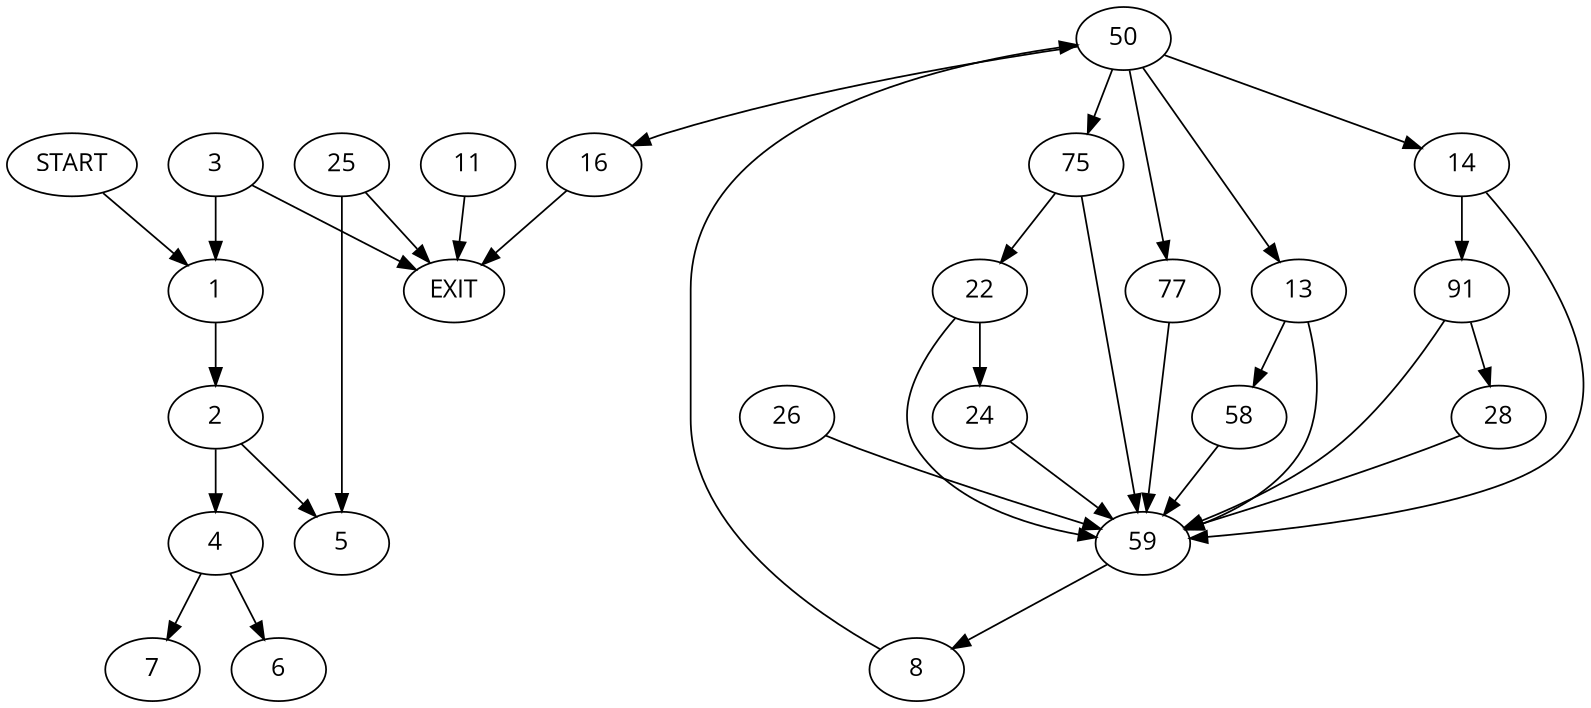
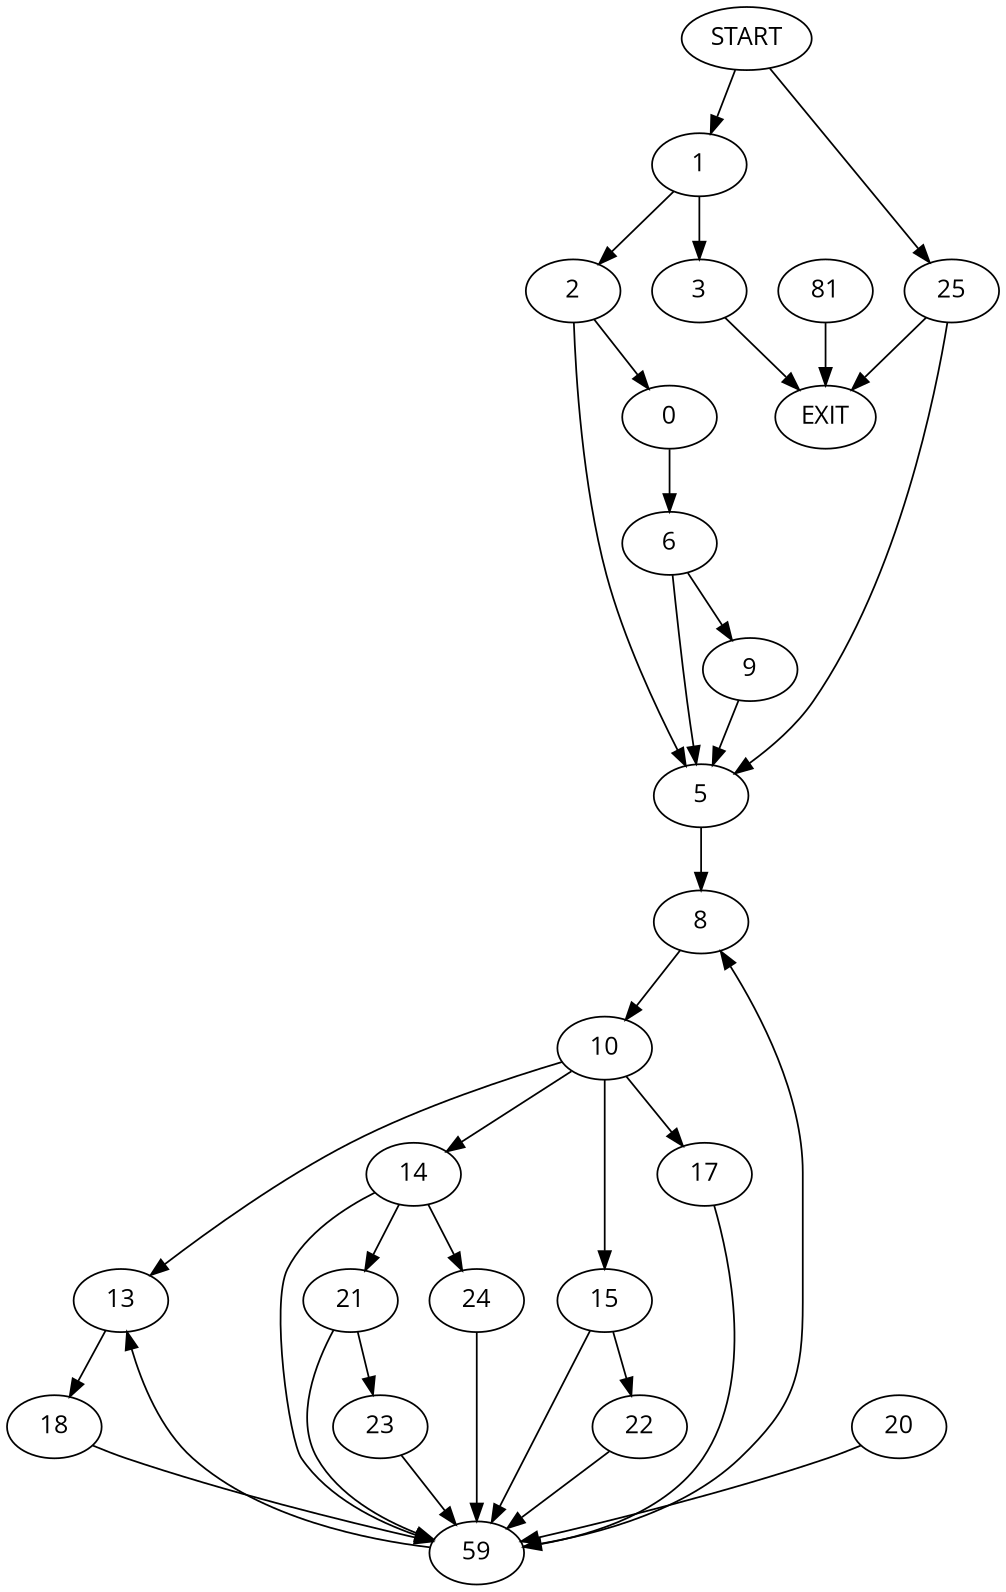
node "50": label "50" -> "10"
edge "START" -> "25": added
node "11": label "11" -> "81"
node "16": removed
node "75": label "75" -> "15"
edge "3" -> "1": reversed
node "77": label "77" -> "17"
node "91": label "91" -> "21"
edge "22" -> "24": now "14" -> "24"
node "26": label "26" -> "20"
node "58": label "58" -> "18"
node "28": label "28" -> "23"
edge "13" -> "59": reversed
node "4": label "4" -> "0"
edge "6" -> "5": added
node "7": removed
node "9": added
edge "5" -> "8": added
